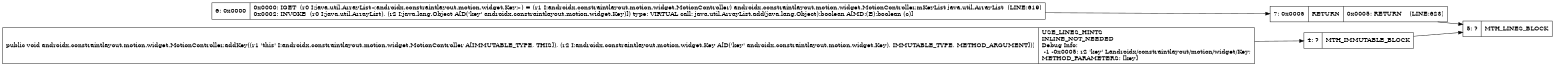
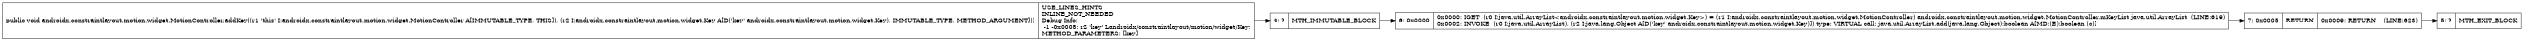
node "7: 0x0005": text "0x0005: RETURN    (LINE:623)" -> "0x0009: RETURN    (LINE:623)"
node "5: ?": text "MTH_LINES_BLOCK" -> "MTH_EXIT_BLOCK"
edge "4: ?" -> "5: ?": now "4: ?" -> "6: 0x0000"
